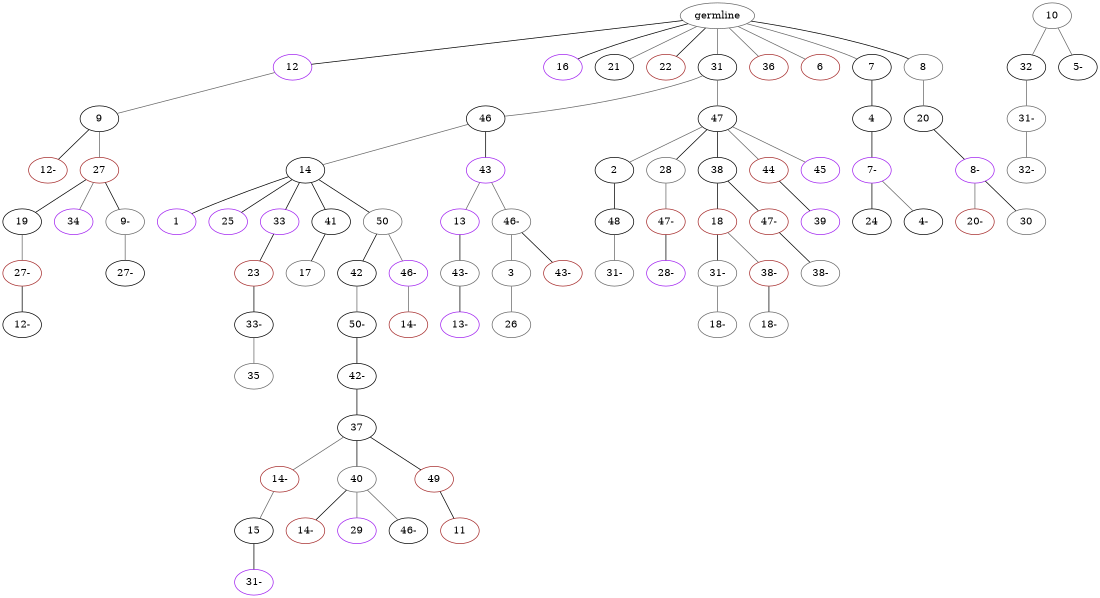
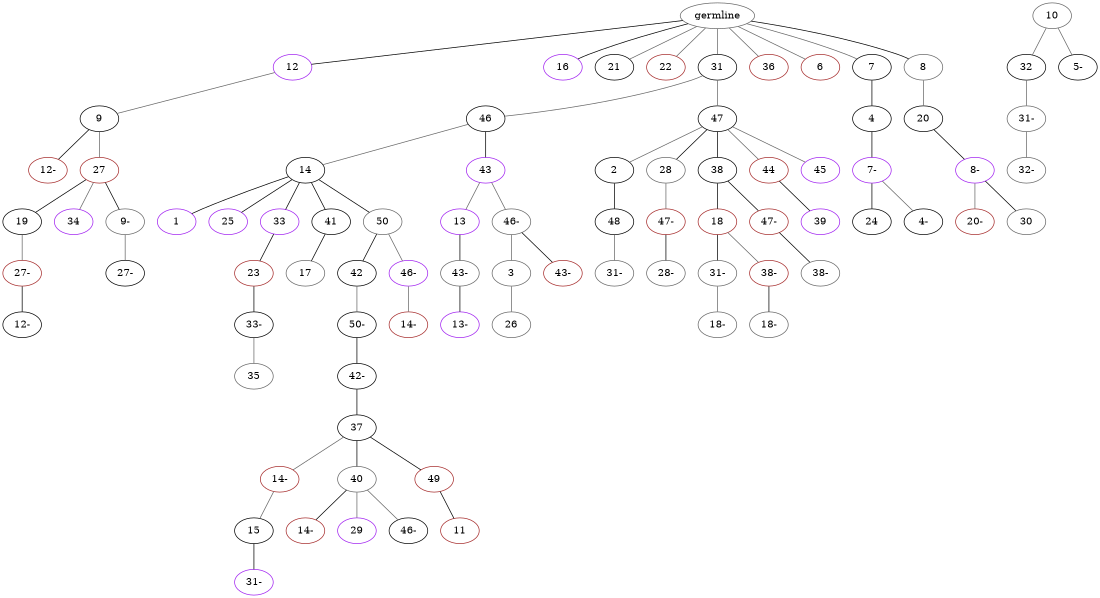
edge "germline" -- "22": color black -> gray40
node "28-": color purple -> gray40
